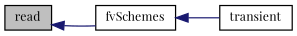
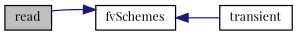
edge "fvSchemes" -> "read": reversed
